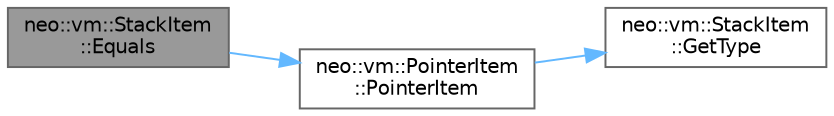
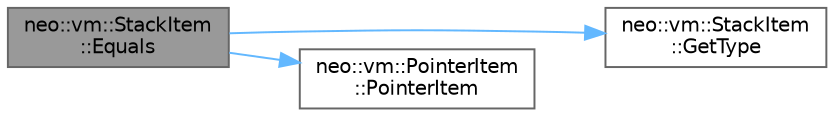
edge "neo::vm::PointerItem ::PointerItem" -> "neo::vm::StackItem ::GetType": now "neo::vm::StackItem ::Equals" -> "neo::vm::StackItem ::GetType"
